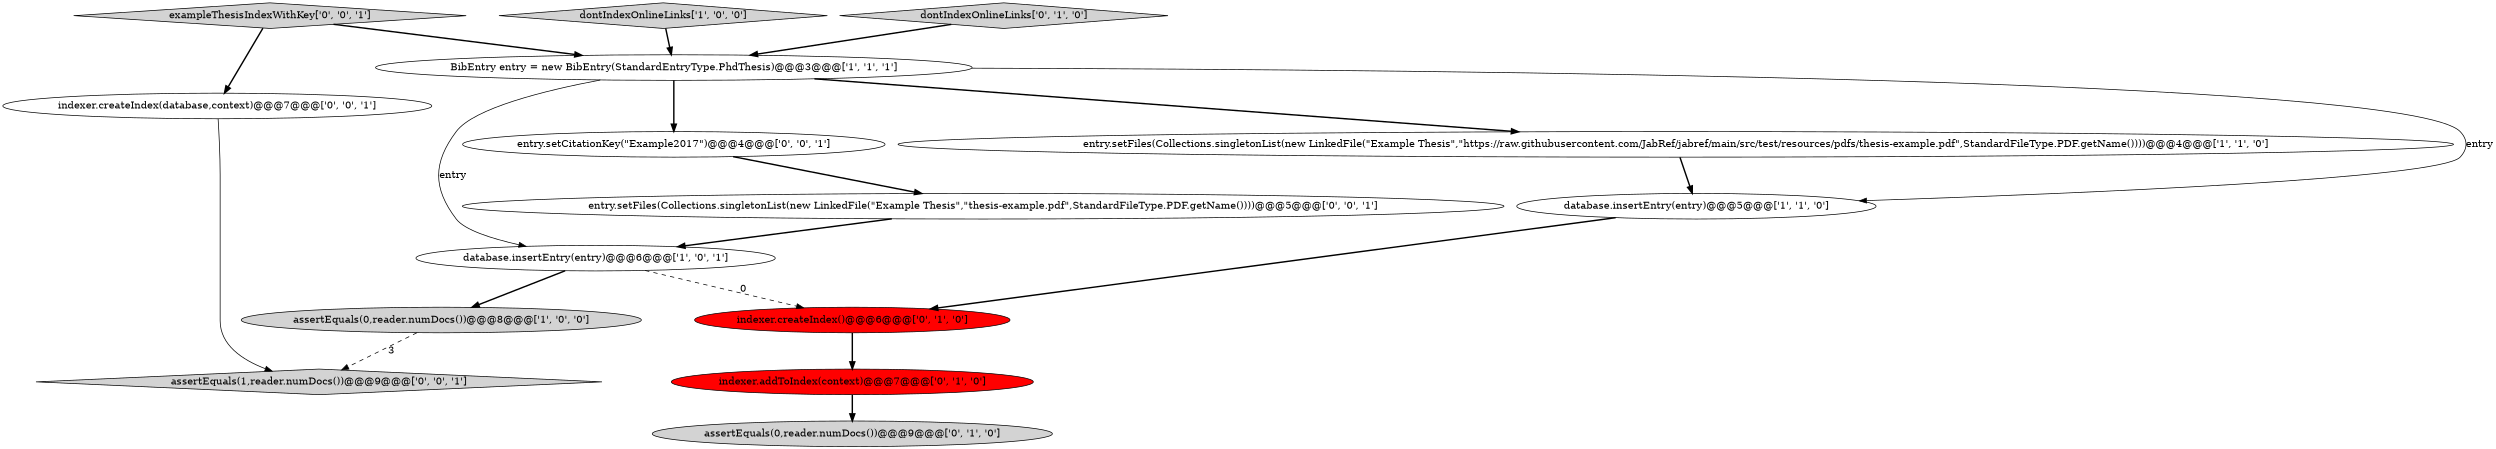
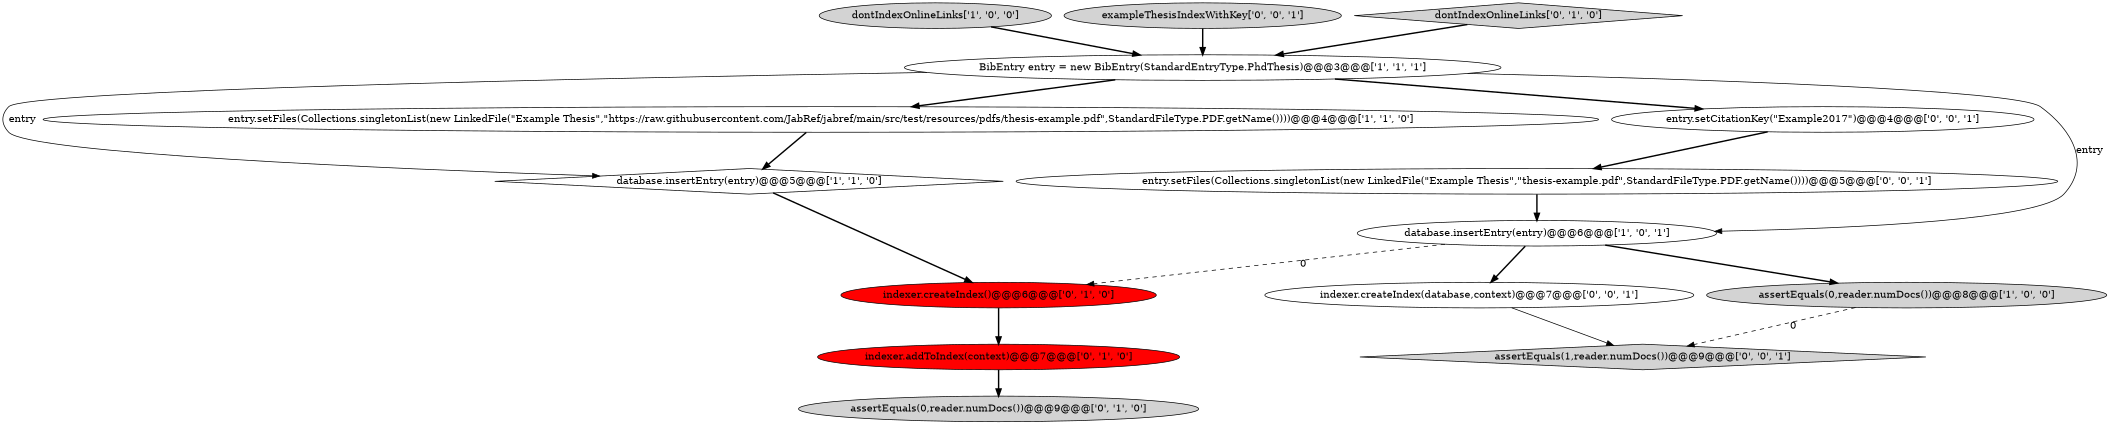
node "exampleThesisIndexWithKey['0', '0', '1']": shape diamond -> ellipse
node "dontIndexOnlineLinks['1', '0', '0']": shape diamond -> ellipse
edge "exampleThesisIndexWithKey['0', '0', '1']" -> "indexer.createIndex(database,context)@@@7@@@['0', '0', '1']": now "database.insertEntry(entry)@@@6@@@['1', '0', '1']" -> "indexer.createIndex(database,context)@@@7@@@['0', '0', '1']"
node "database.insertEntry(entry)@@@5@@@['1', '1', '0']": shape ellipse -> diamond
edge "assertEquals(0,reader.numDocs())@@@8@@@['1', '0', '0']" -> "assertEquals(1,reader.numDocs())@@@9@@@['0', '0', '1']": label "3" -> "0"
